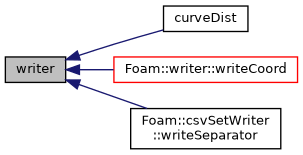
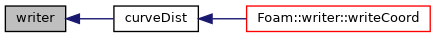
edge "Foam::writer::writeCoord" -> "writer": now "Foam::writer::writeCoord" -> "curveDist"
node "Foam::csvSetWriter ::writeSeparator": removed
